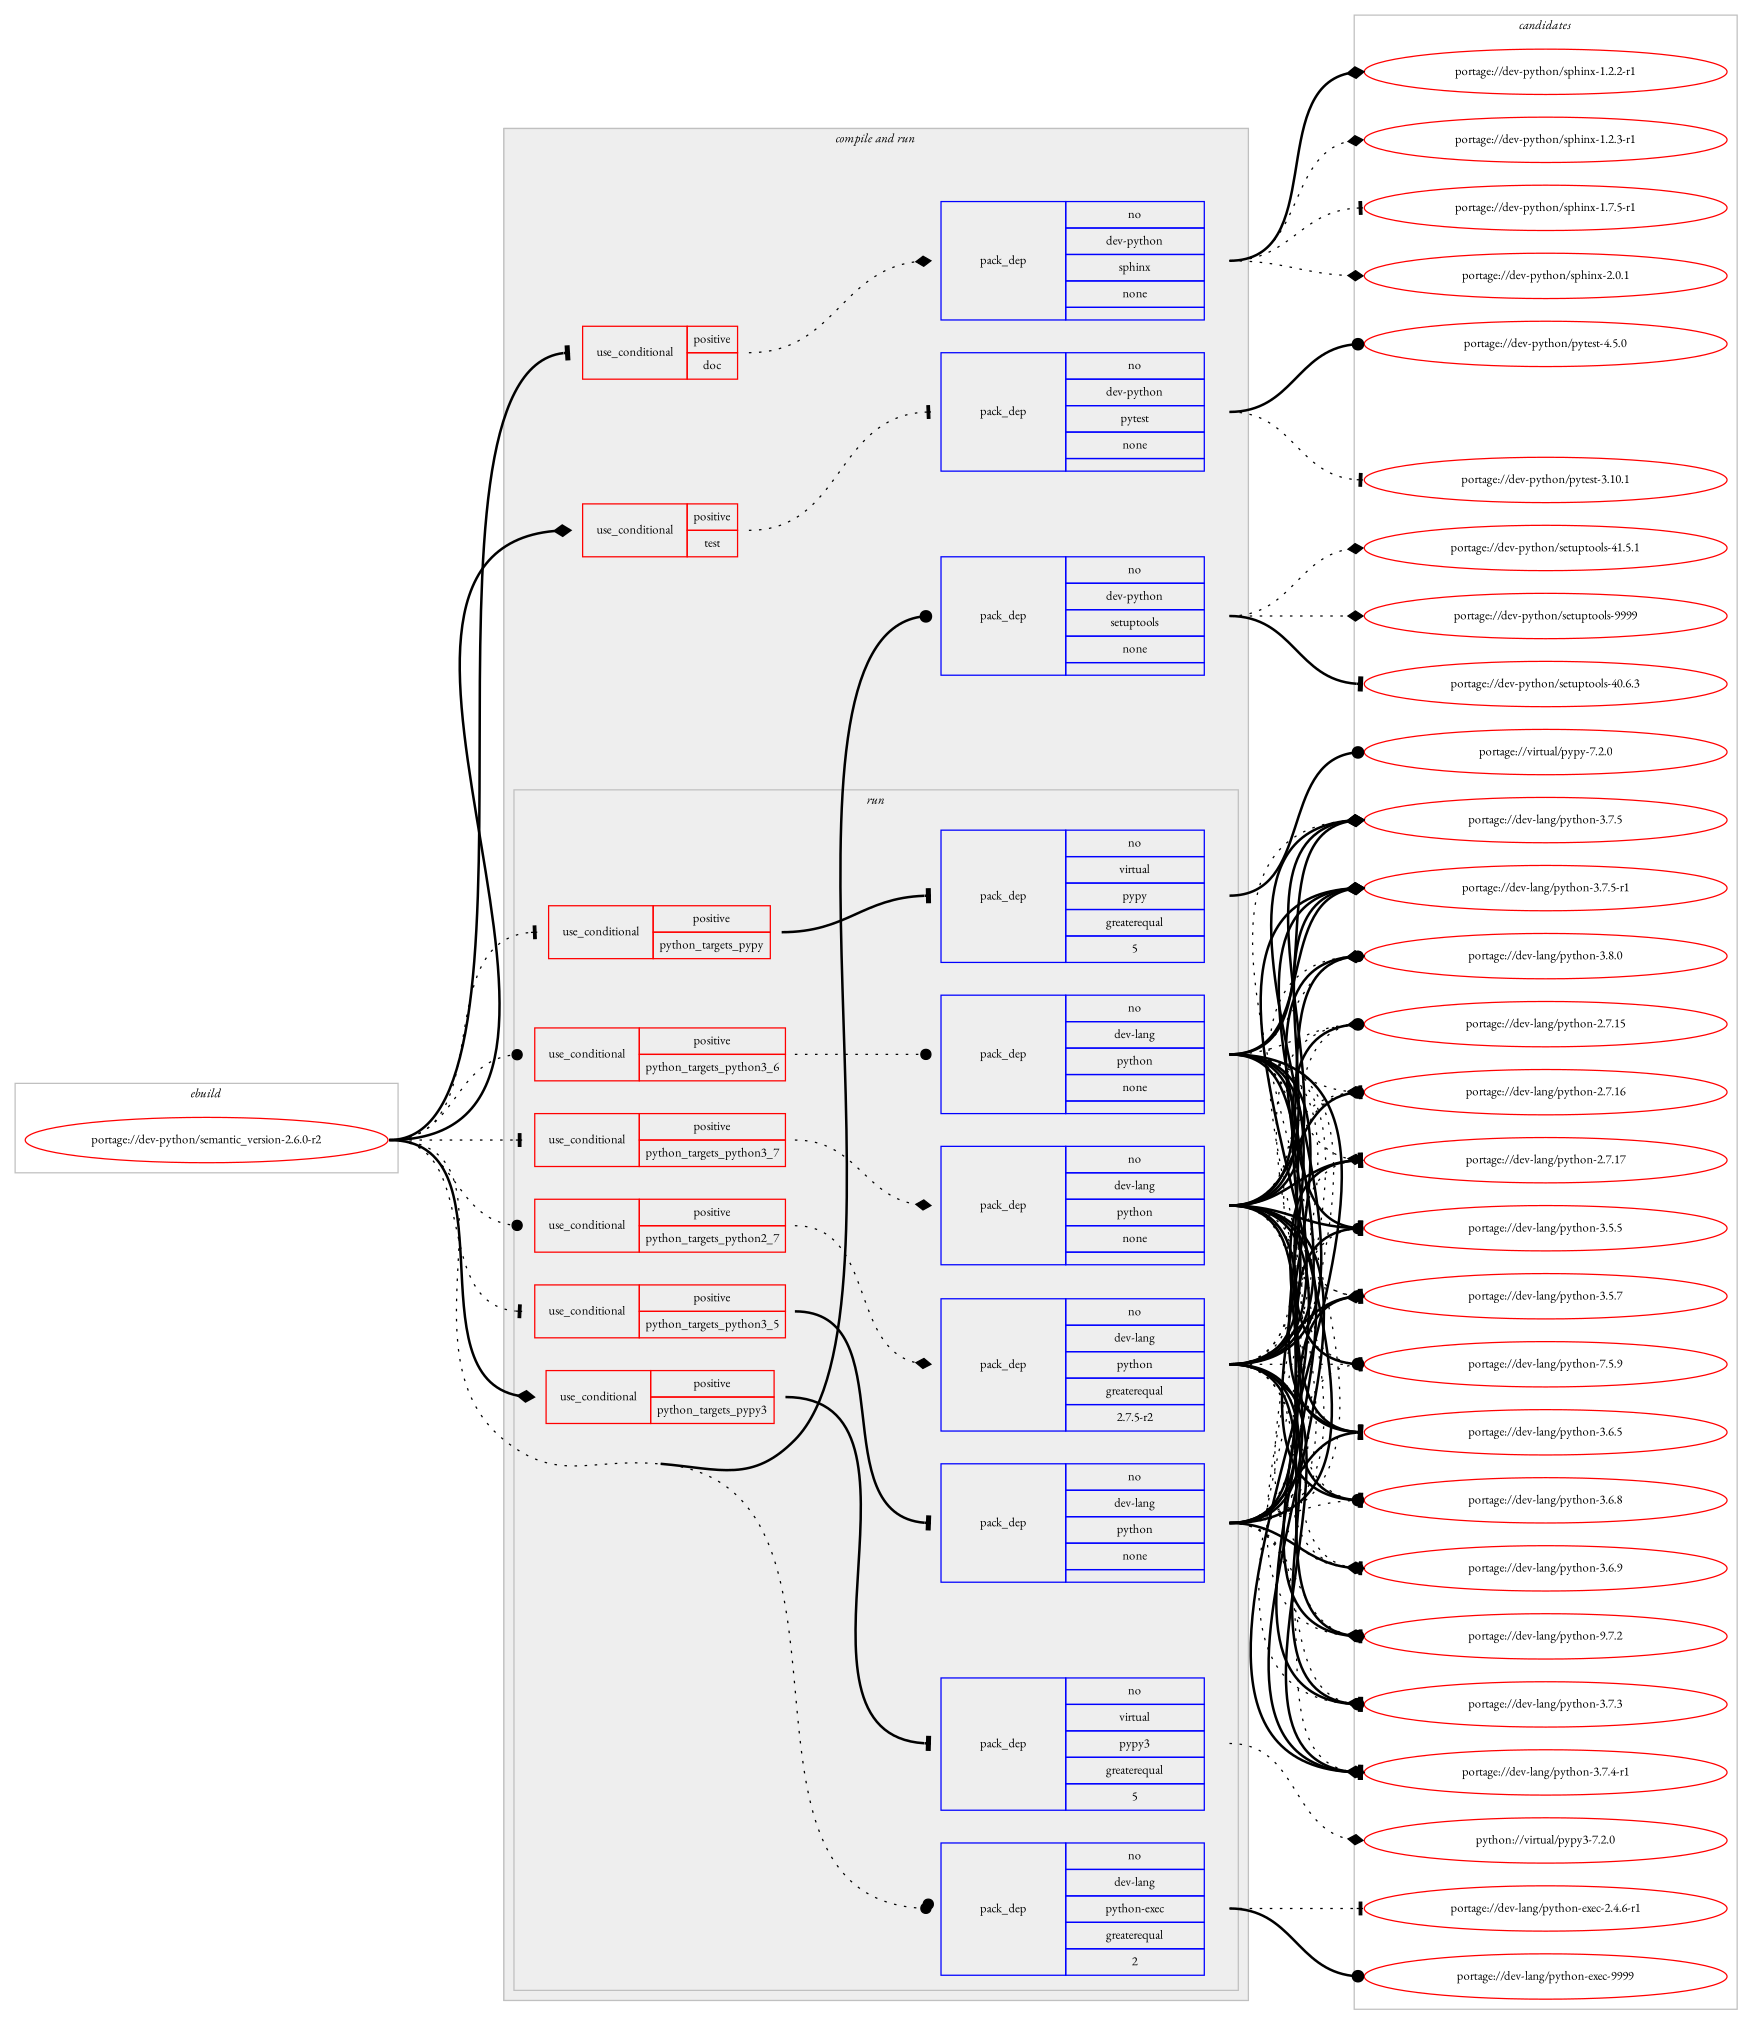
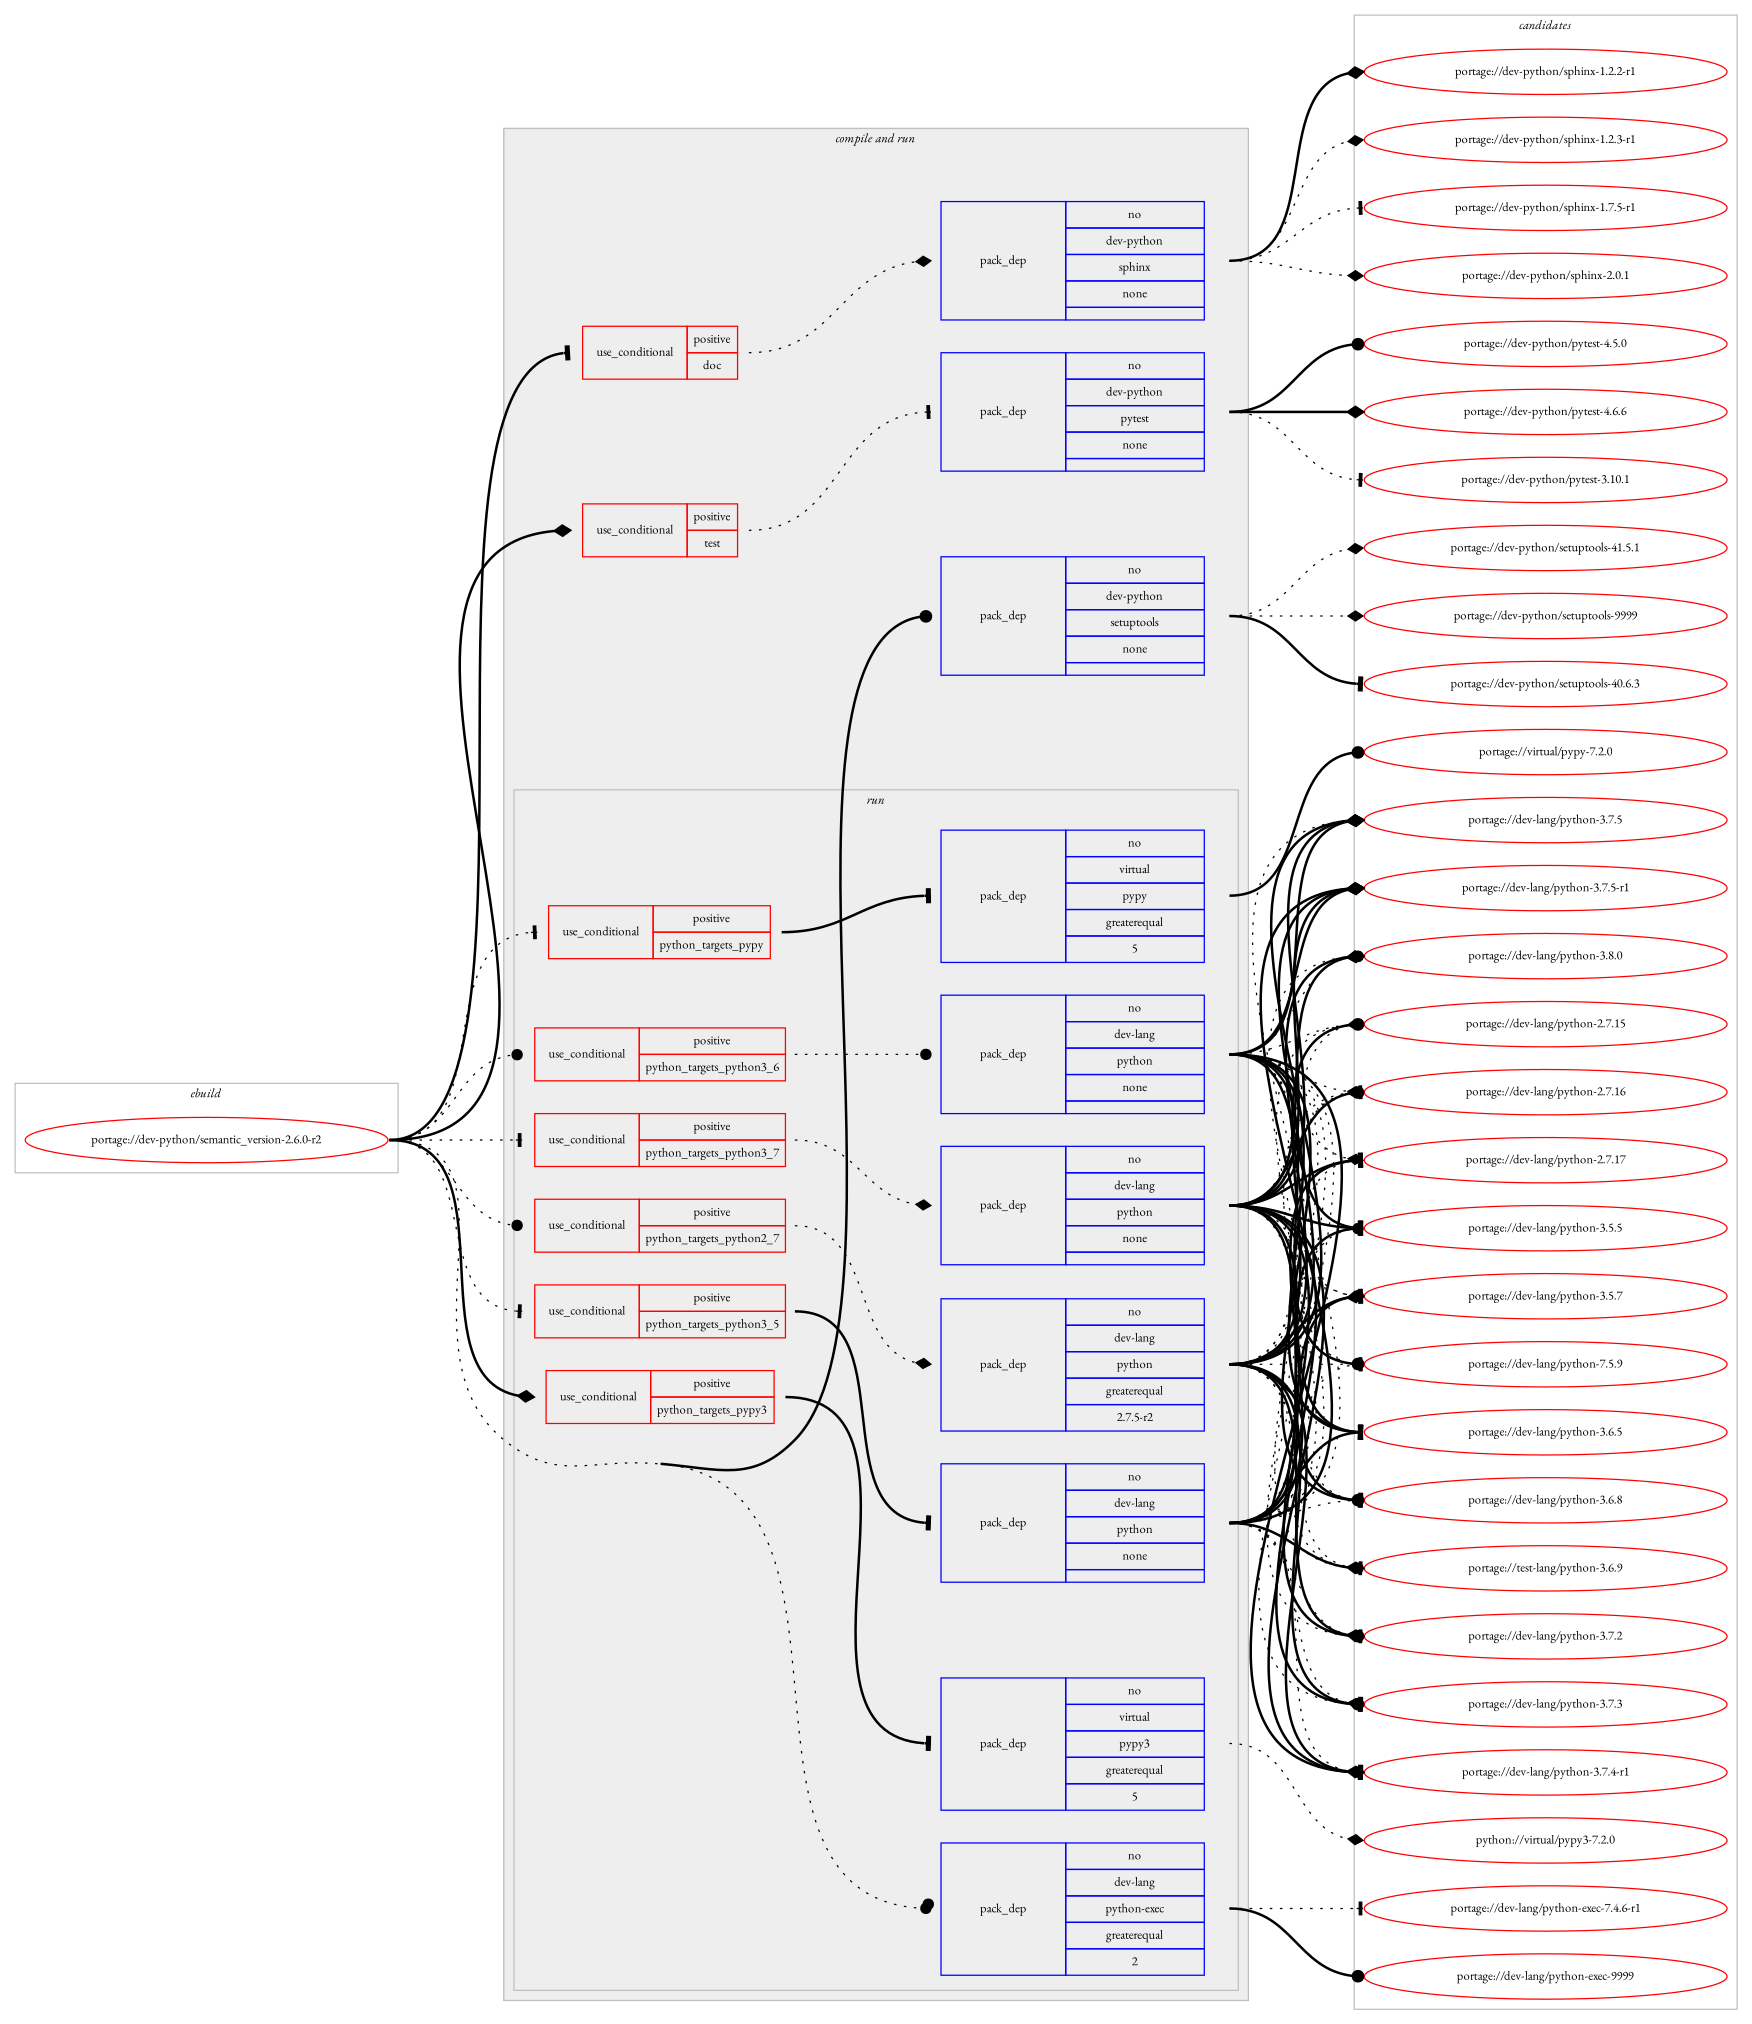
node "portage://dev-python/pytest-4.6.6": added
node "portage://dev-lang/python-3.6.9": label "portage://dev-lang/python-3.6.9" -> "portage://test-lang/python-3.6.9"
node "portage://dev-lang/python-9.7.2": label "portage://dev-lang/python-9.7.2" -> "portage://dev-lang/python-3.7.2"
node "portage://dev-lang/python-exec-2.4.6-r1": label "portage://dev-lang/python-exec-2.4.6-r1" -> "portage://dev-lang/python-exec-7.4.6-r1"
